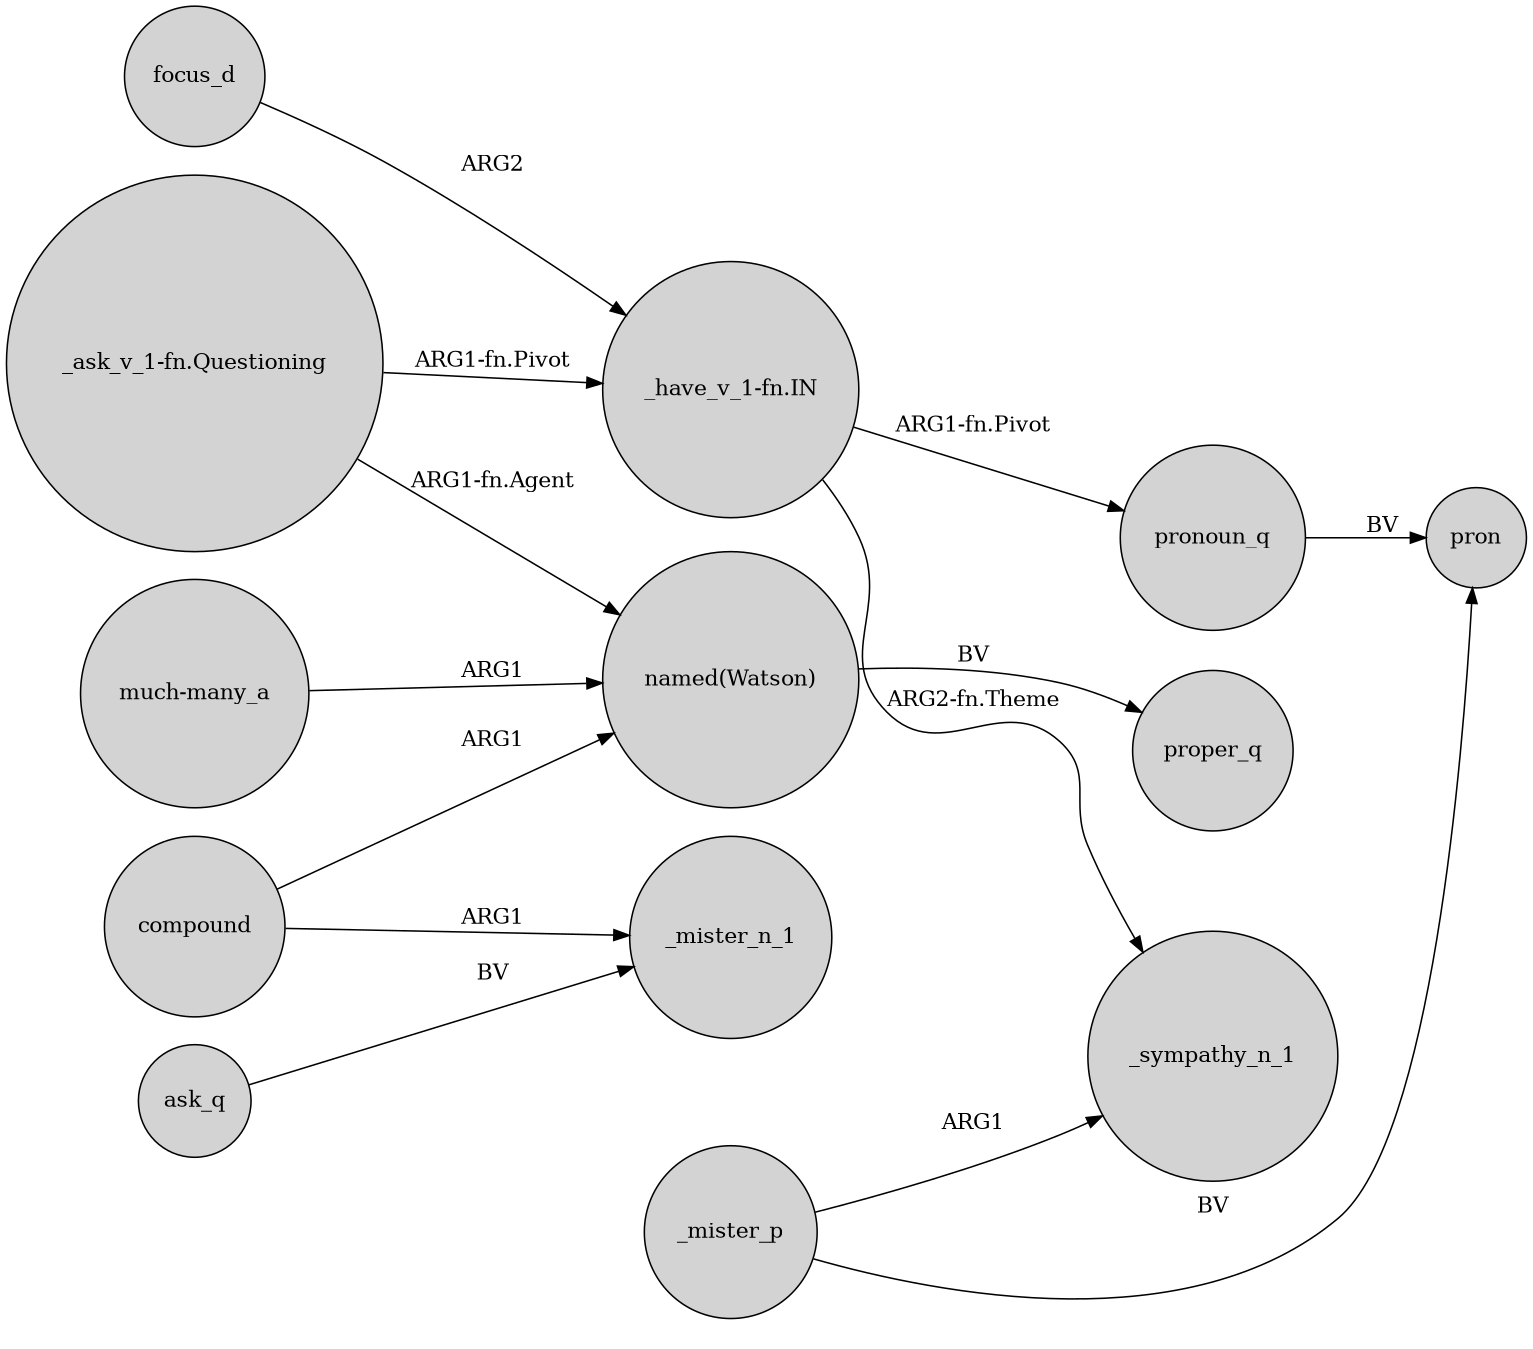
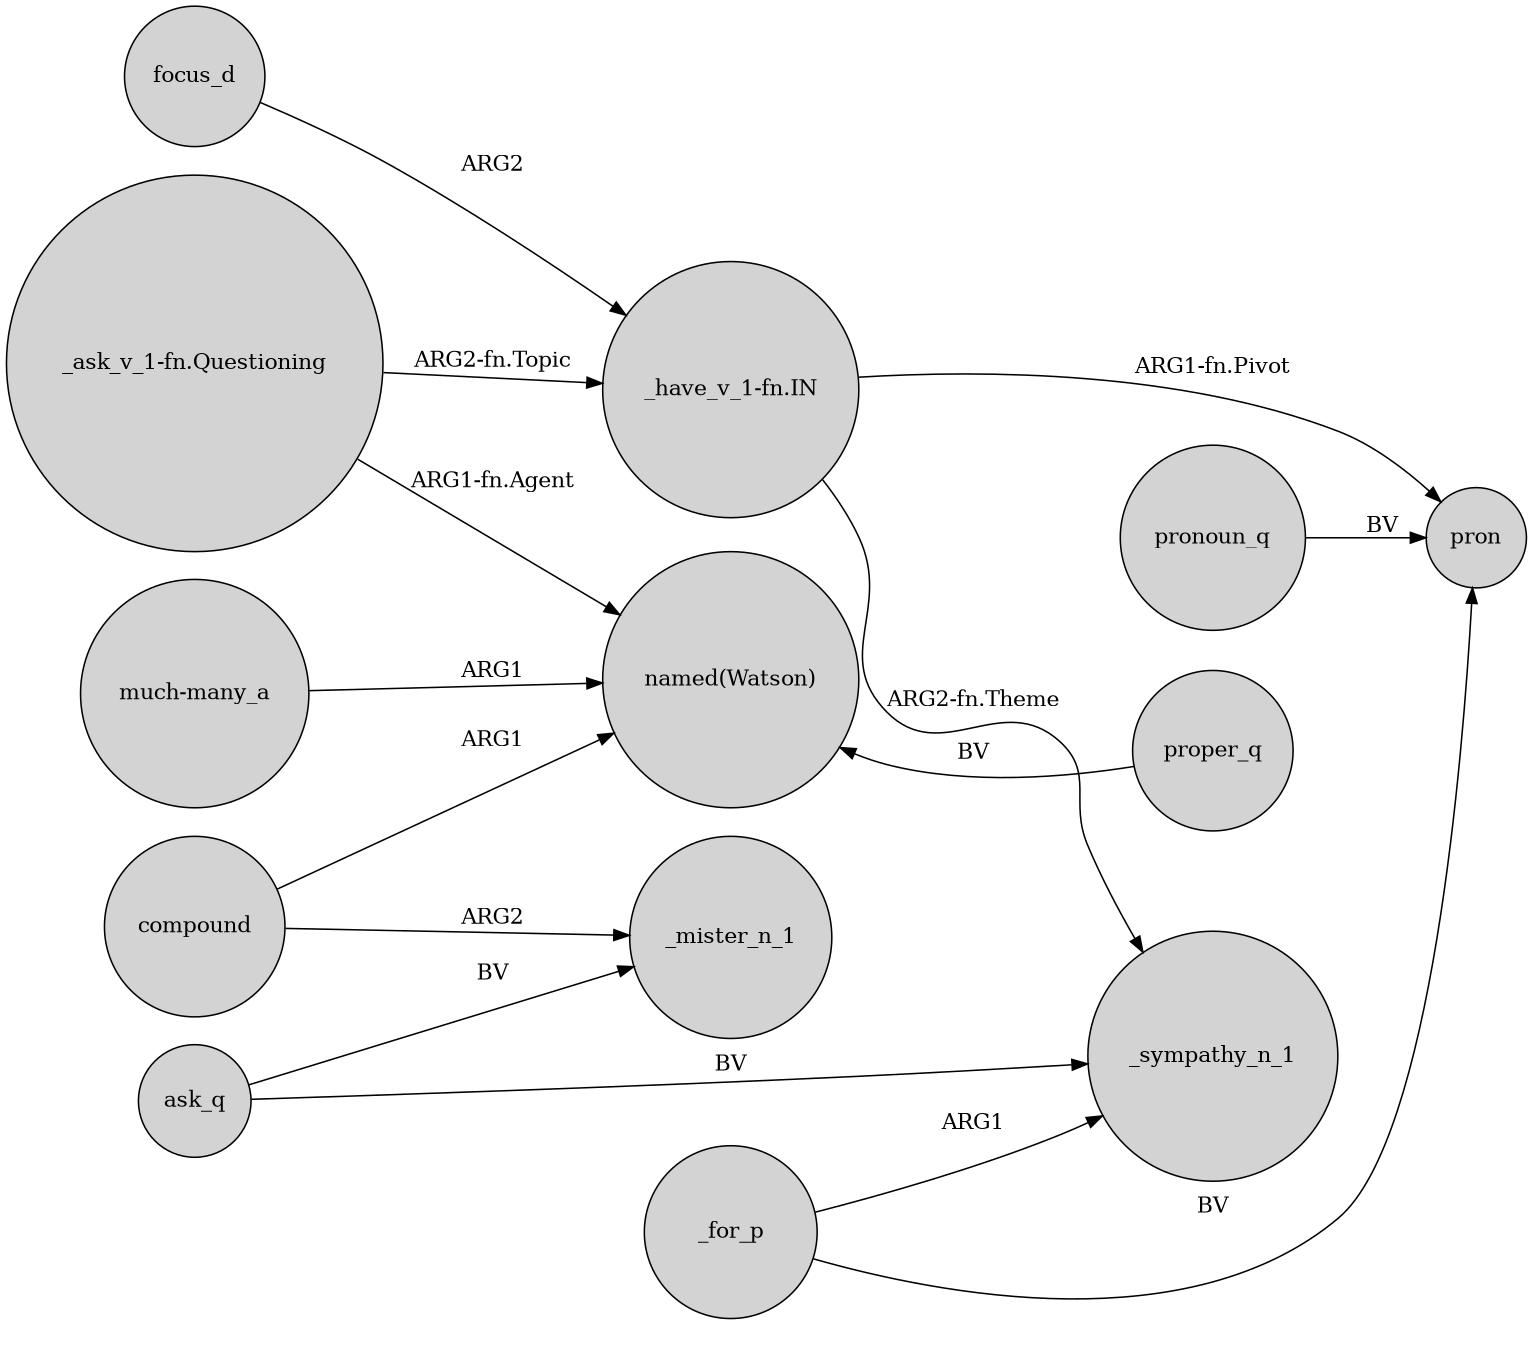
edge "_ask_v_1-fn.Questioning" -> "_have_v_1-fn.IN": label "ARG1-fn.Pivot" -> "ARG2-fn.Topic"
edge "_have_v_1-fn.IN" -> "pronoun_q": now "_have_v_1-fn.IN" -> "pron"
edge "named(Watson)" -> "proper_q": reversed
edge "compound" -> "_mister_n_1": label "ARG1" -> "ARG2"
edge "ask_q" -> "_sympathy_n_1": added, label "BV"
node "_mister_p": label "_mister_p" -> "_for_p"
